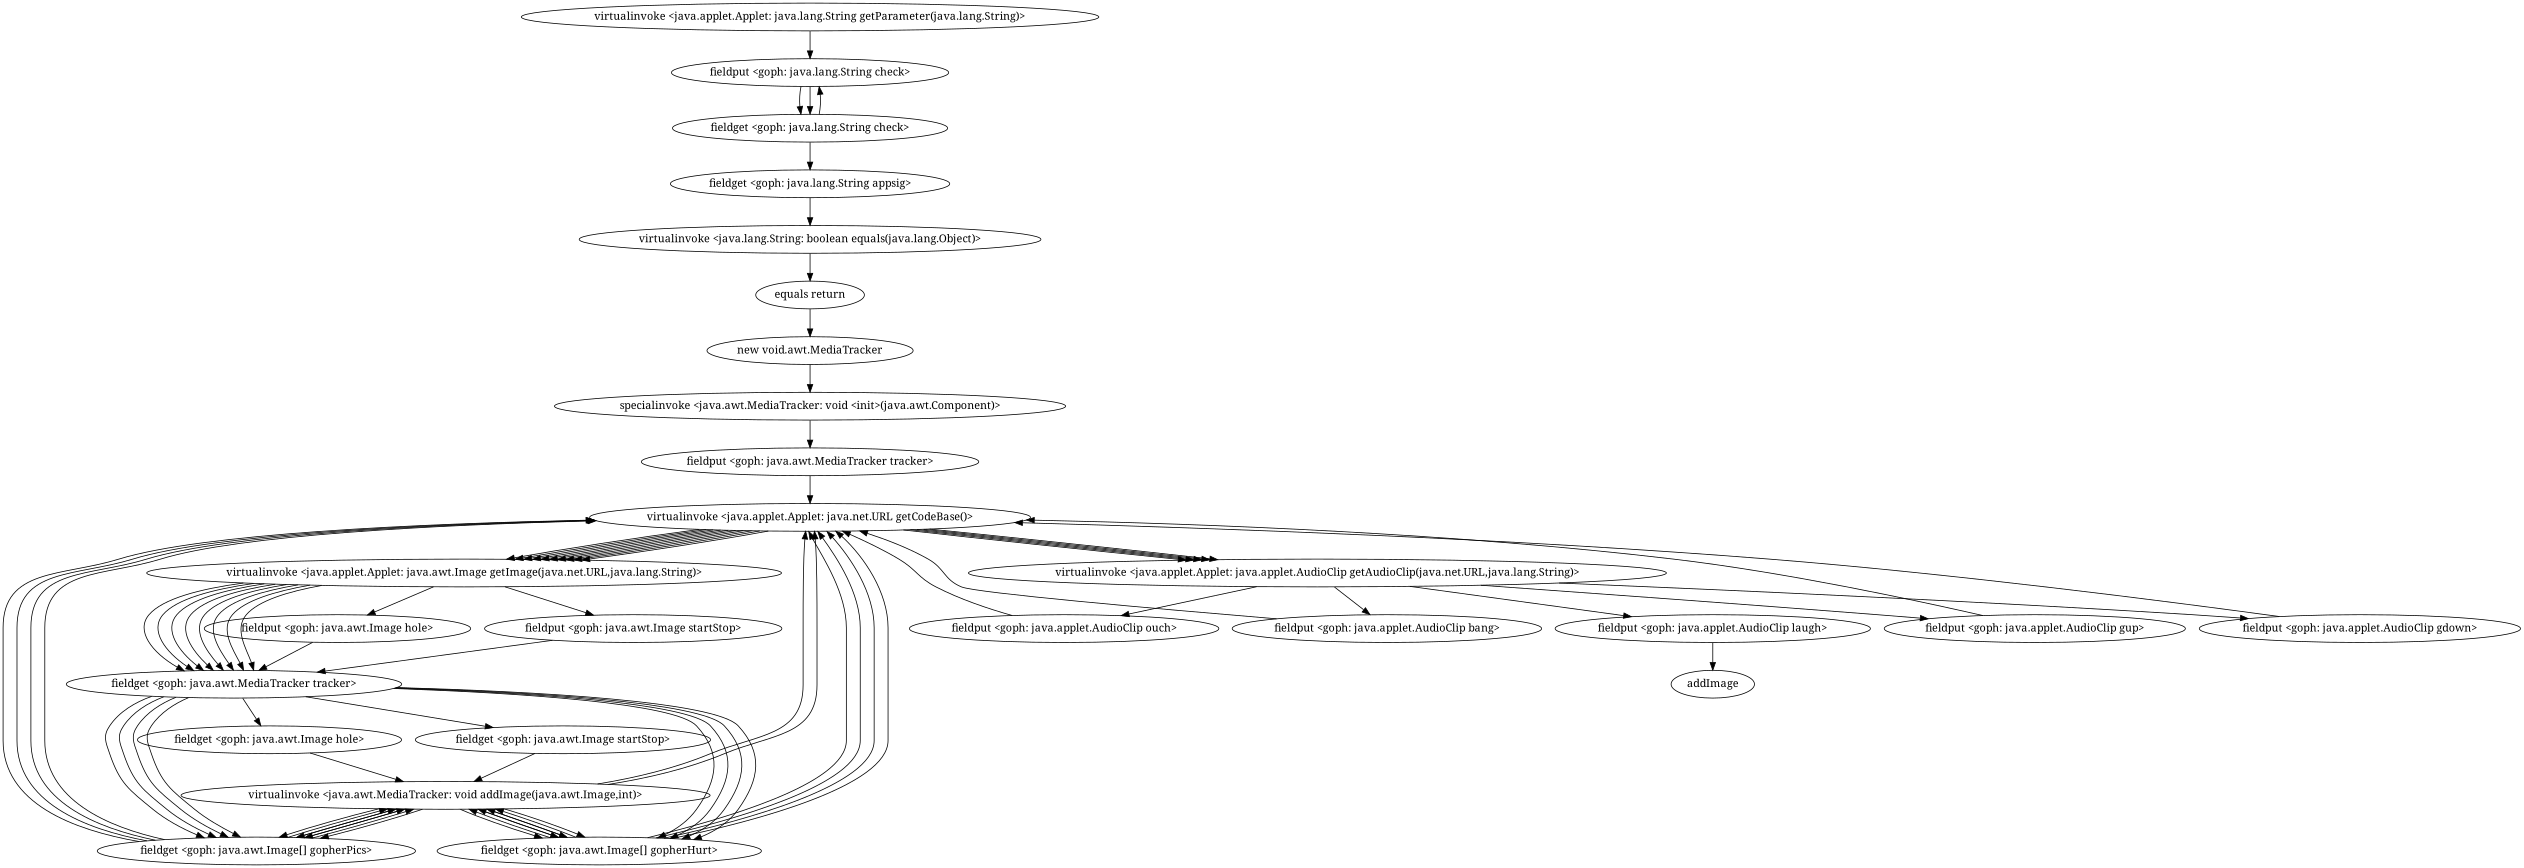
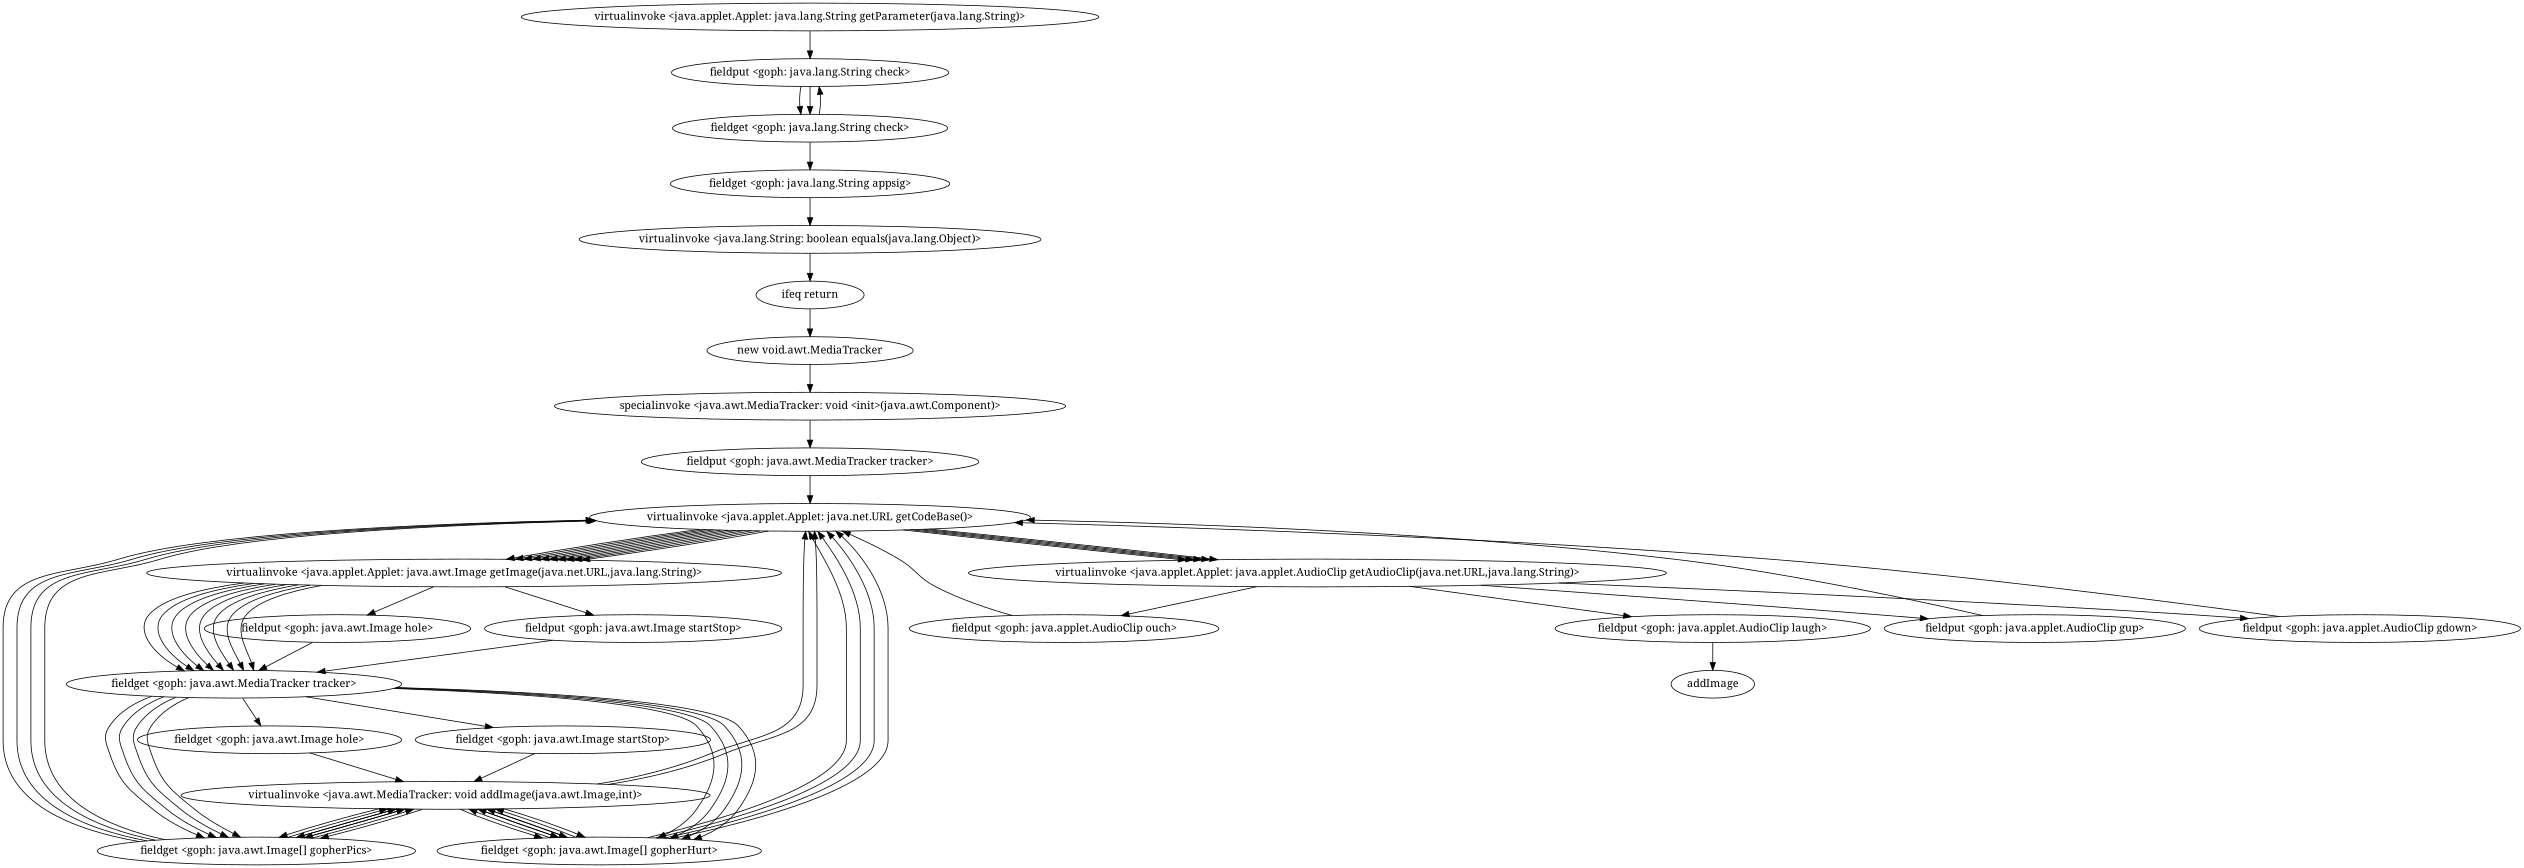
node "equals return": label "equals return" -> "ifeq return"
node "fieldput <goph: java.applet.AudioClip bang>": removed
